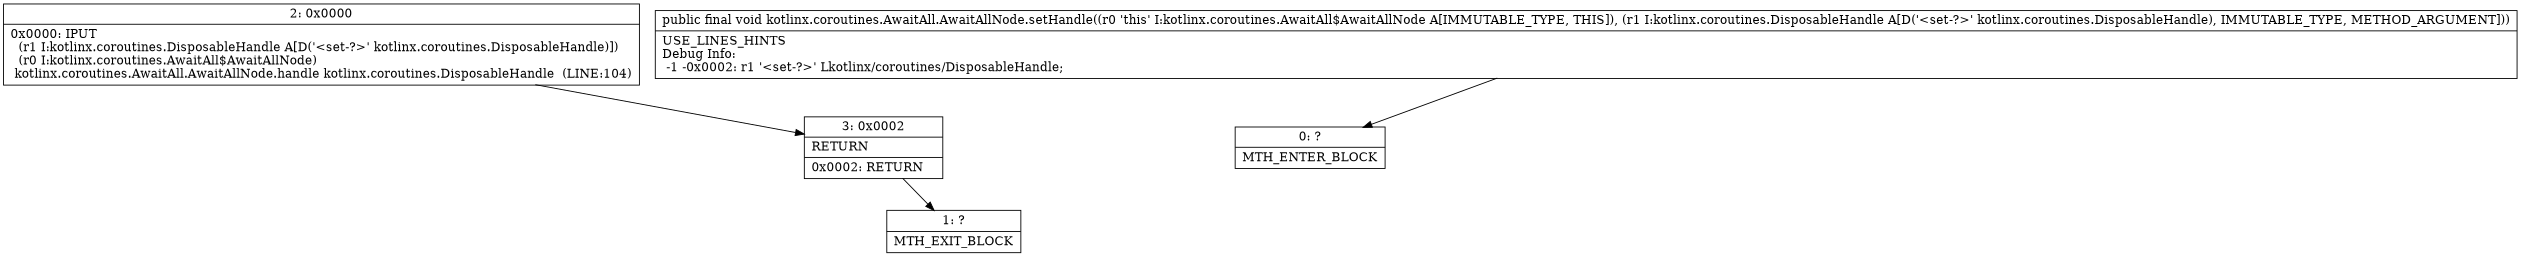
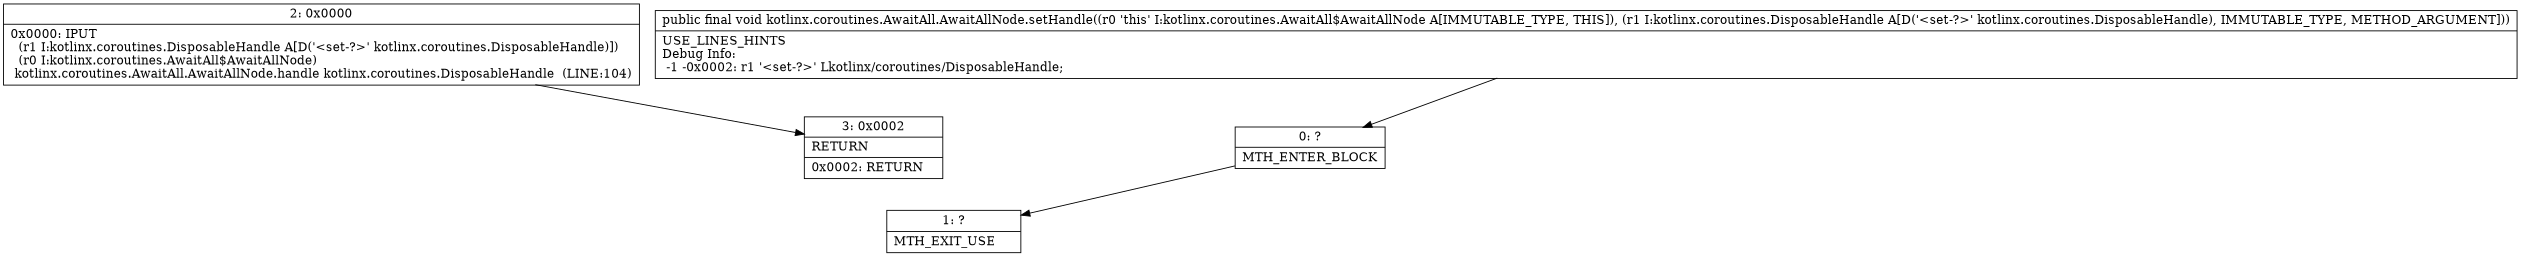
edge "3: 0x0002" -> "1: ?": now "0: ?" -> "1: ?"
node "1: ?": text "MTH_EXIT_BLOCK" -> "MTH_EXIT_USE"
